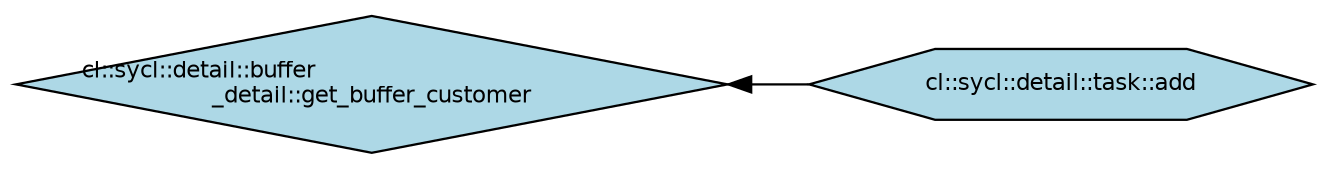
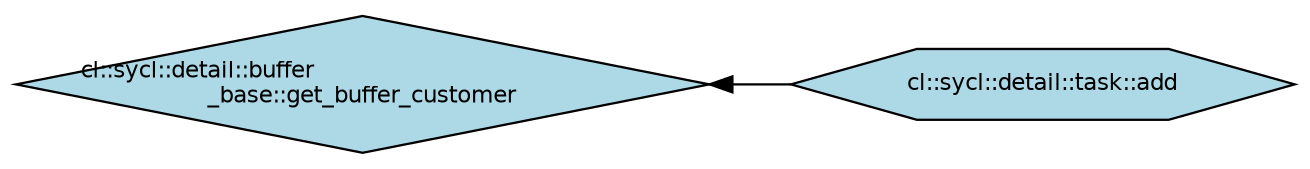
node "cl::sycl::detail::buffer _detail::get_buffer_customer": label "cl::sycl::detail::buffer _detail::get_buffer_customer" -> "cl::sycl::detail::buffer _base::get_buffer_customer"
